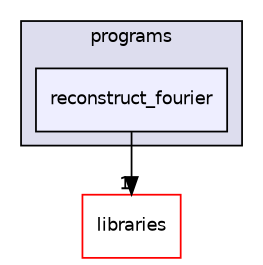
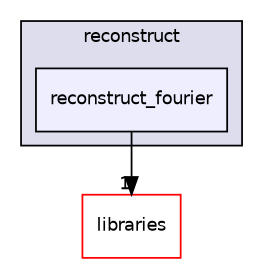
cluster "programs": label "programs" -> "reconstruct"
